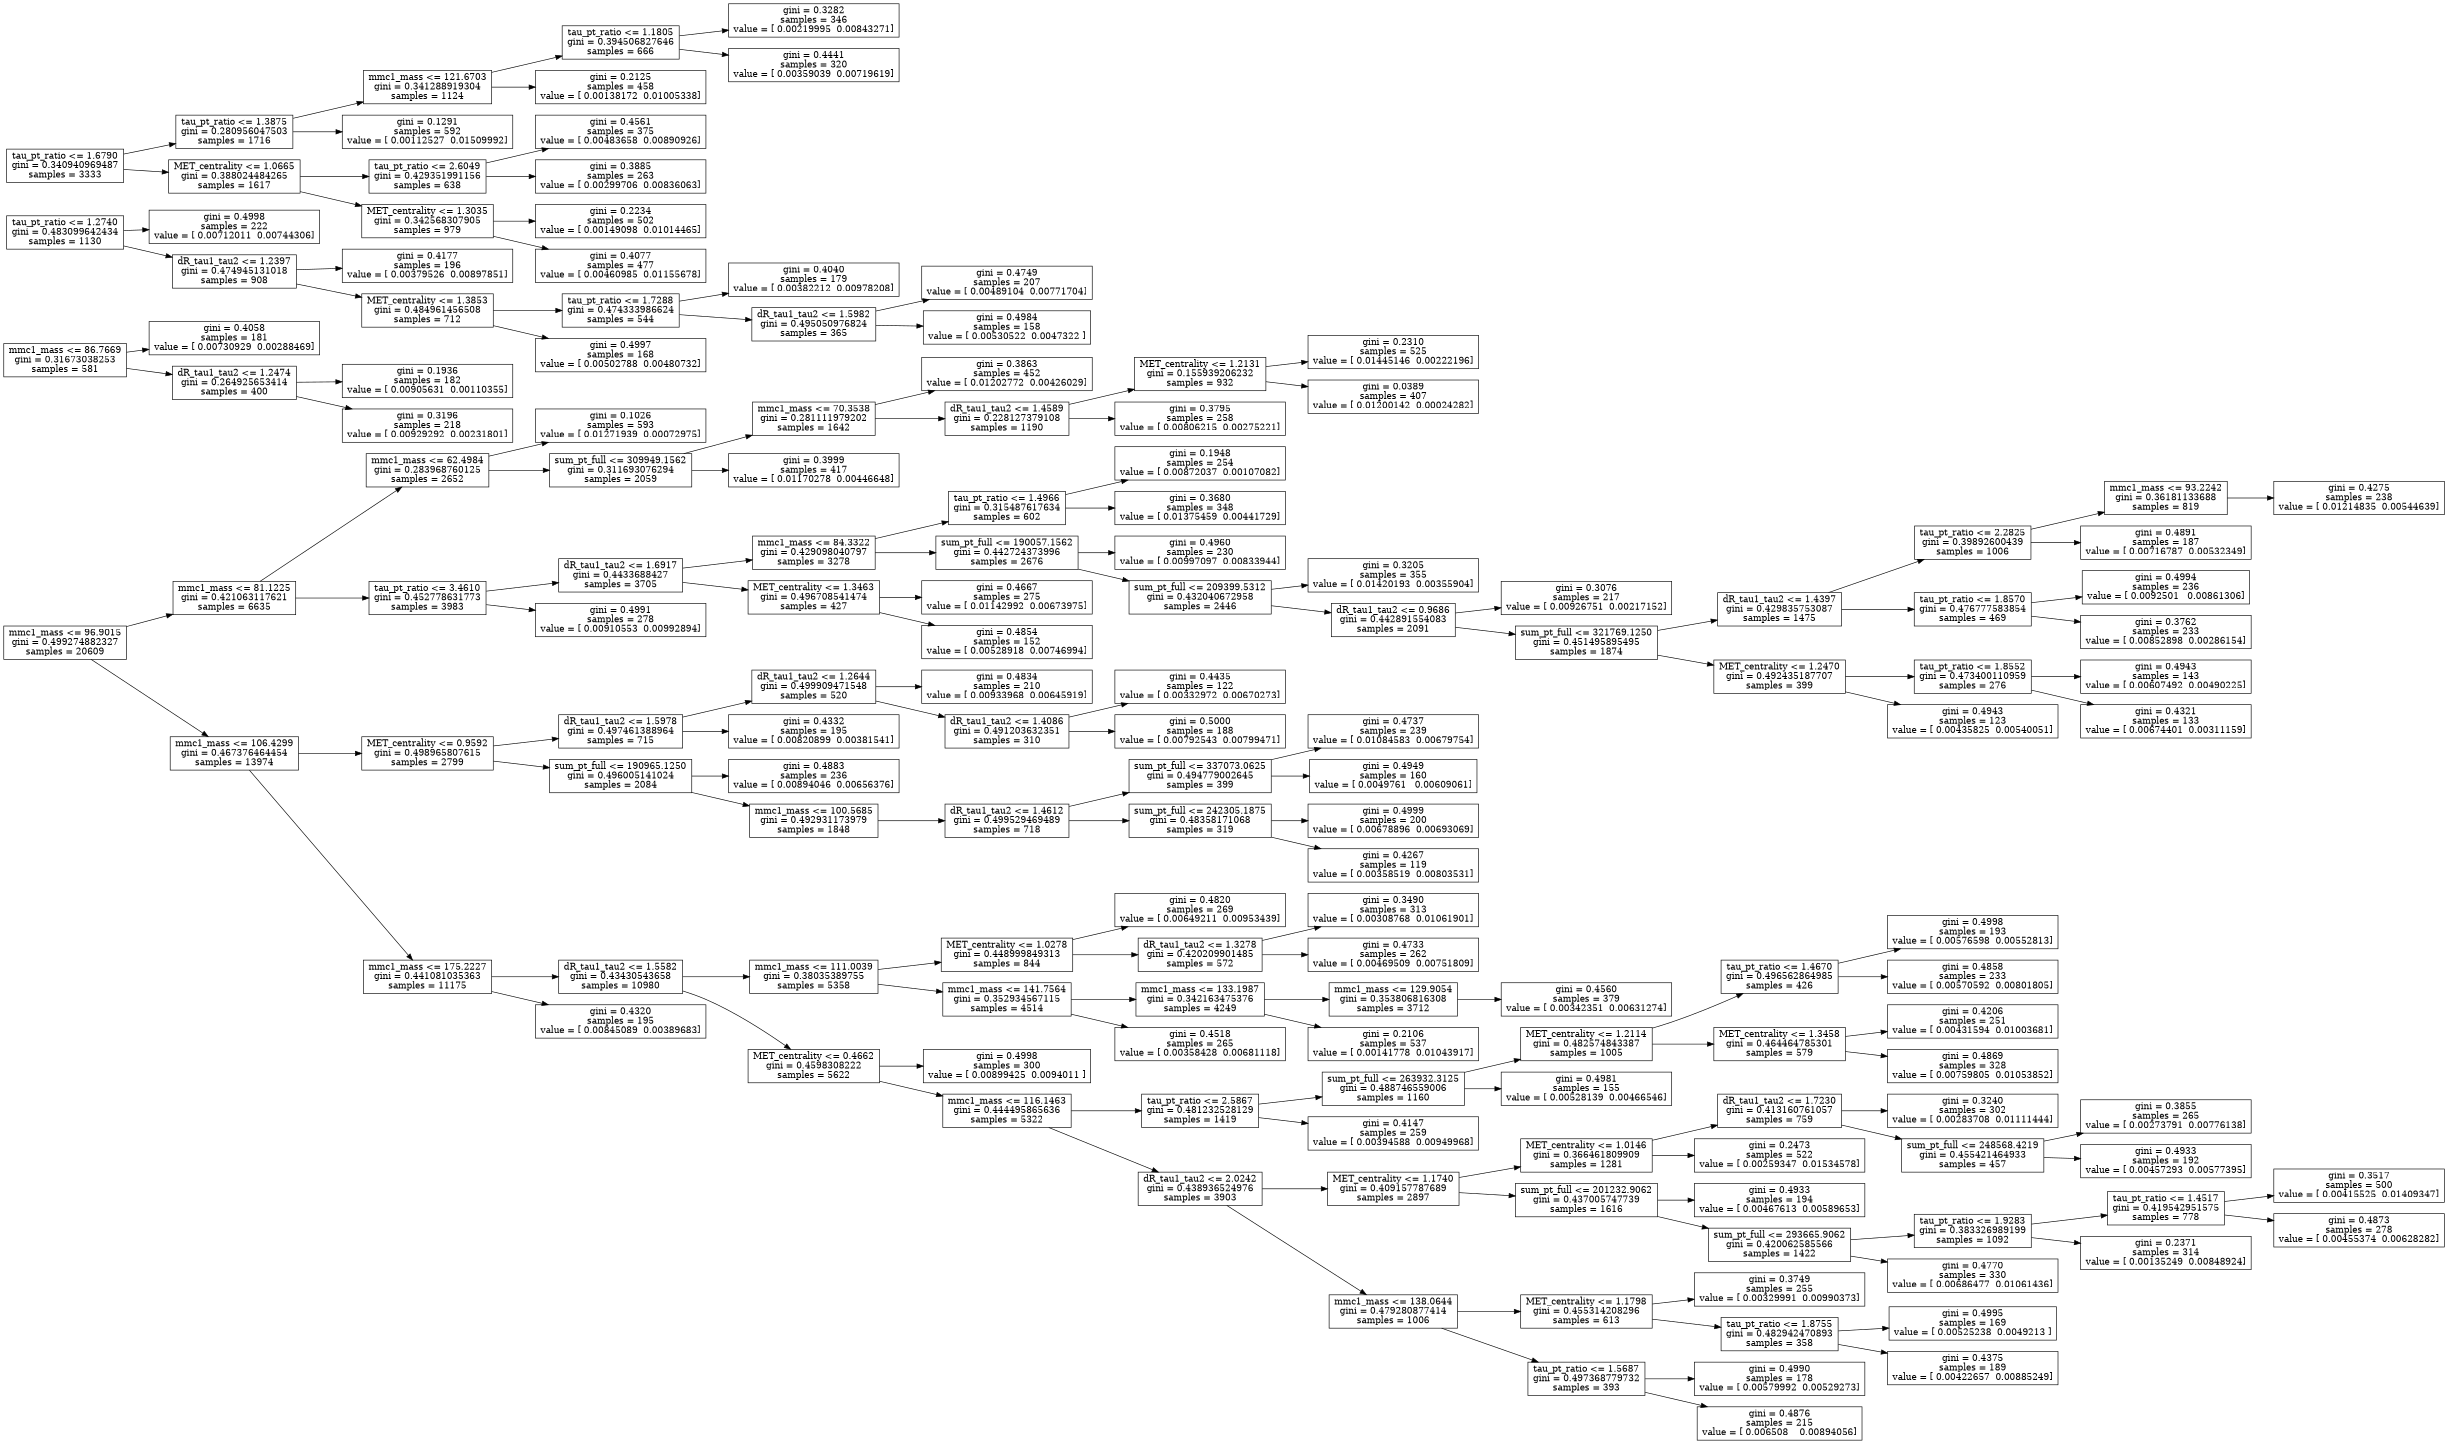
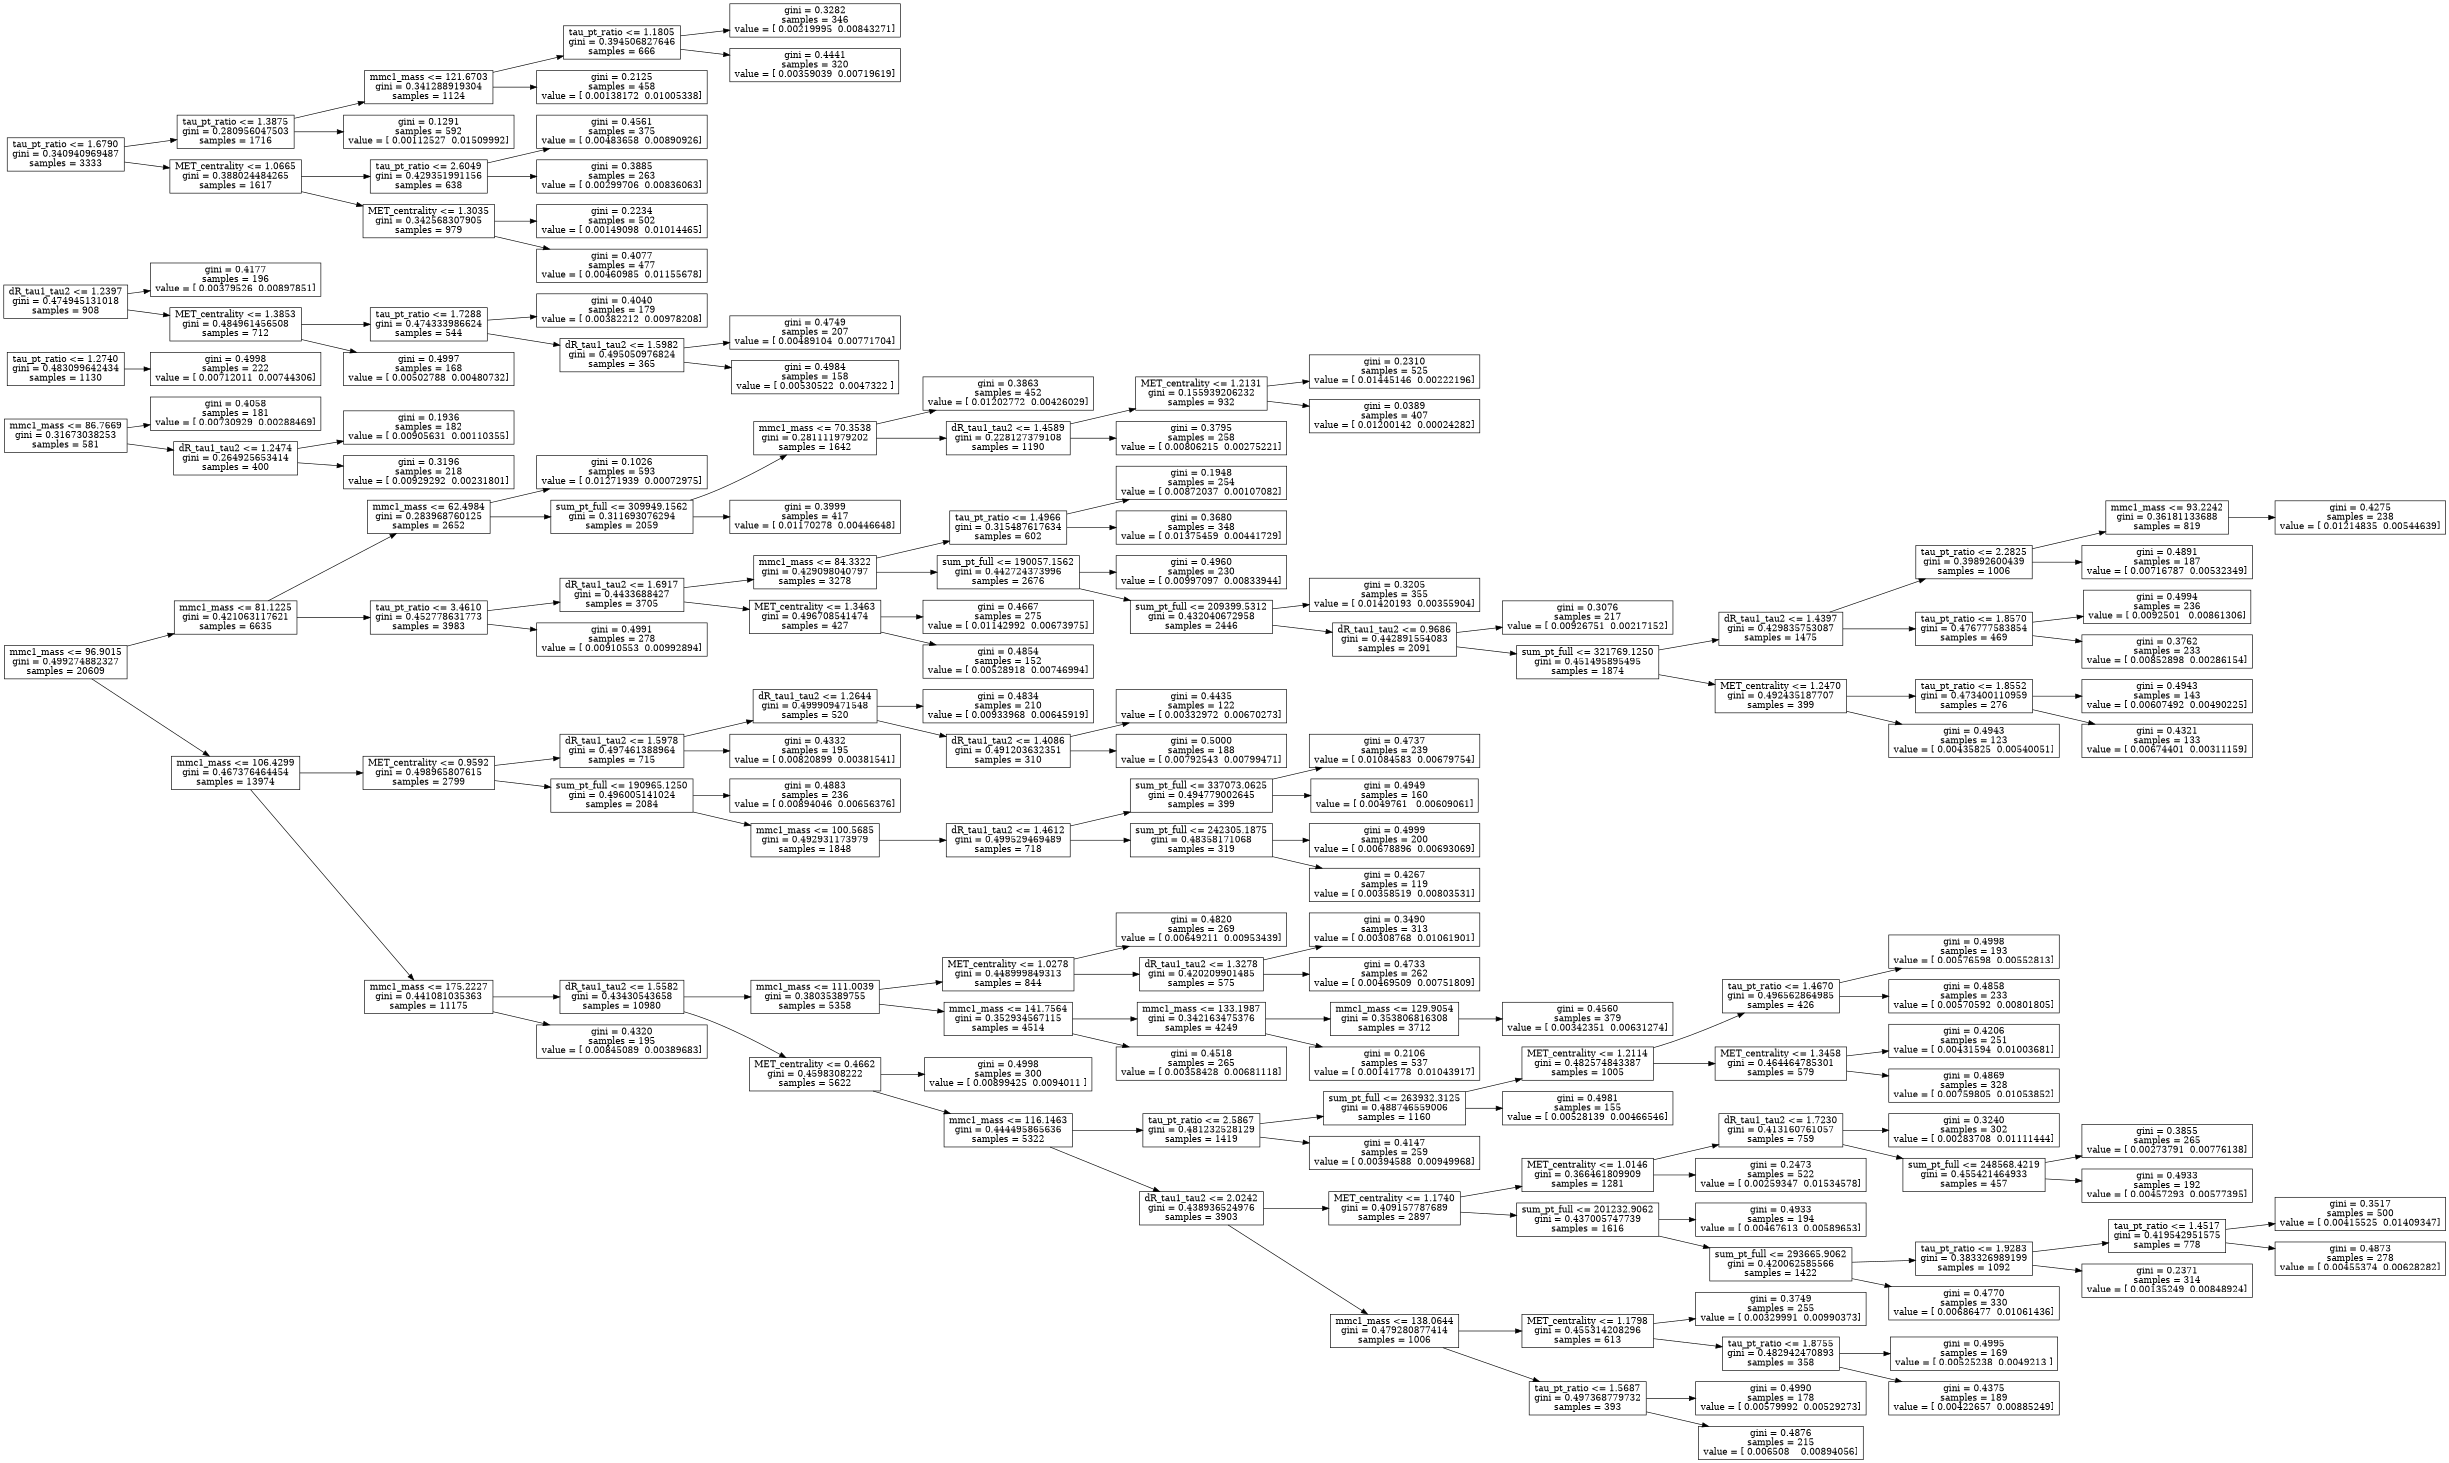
edge "tau_pt_ratio <= 1.2740 gini = 0.483099642434 samples = 1130" -> "dR_tau1_tau2 <= 1.2397 gini = 0.474945131018 samples = 908": removed
node "dR_tau1_tau2 <= 1.3278 gini = 0.420209901485 samples = 572": label "dR_tau1_tau2 <= 1.3278 gini = 0.420209901485 samples = 572" -> "dR_tau1_tau2 <= 1.3278 gini = 0.420209901485 samples = 575"
